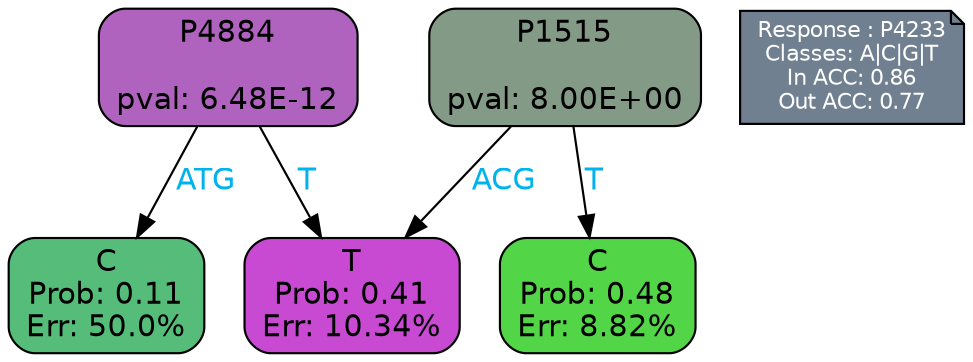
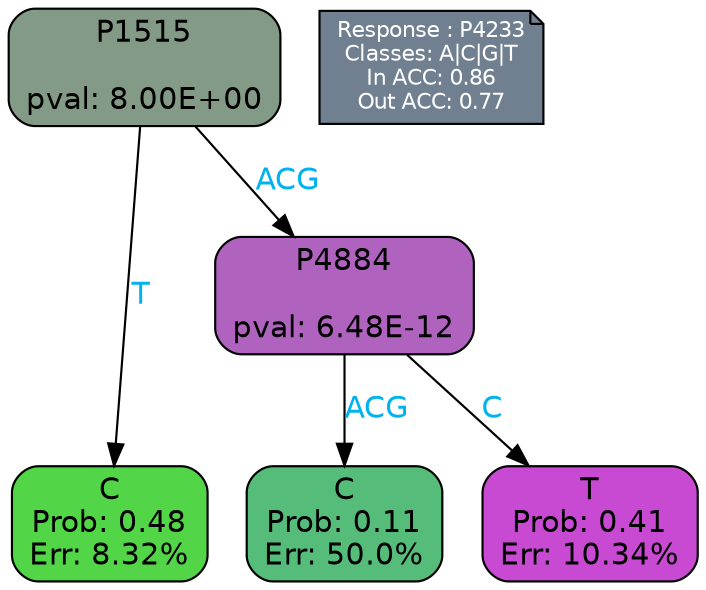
edge "P1515 pval: 8.00E+00" -> "T Prob: 0.41 Err: 10.34%": now "P1515 pval: 8.00E+00" -> "P4884 pval: 6.48E-12"
edge "P4884 pval: 6.48E-12" -> "C Prob: 0.11 Err: 50.0%": label "ATG" -> "ACG"
edge "P4884 pval: 6.48E-12" -> "T Prob: 0.41 Err: 10.34%": label "T" -> "C"
node "C Prob: 0.48 Err: 8.82%": label "C Prob: 0.48 Err: 8.82%" -> "C Prob: 0.48 Err: 8.32%"
